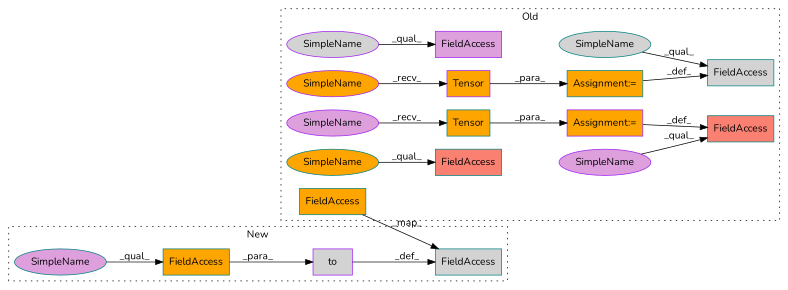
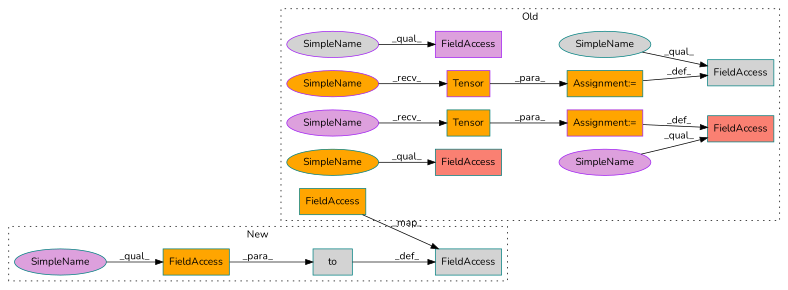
node "to": color purple -> teal
